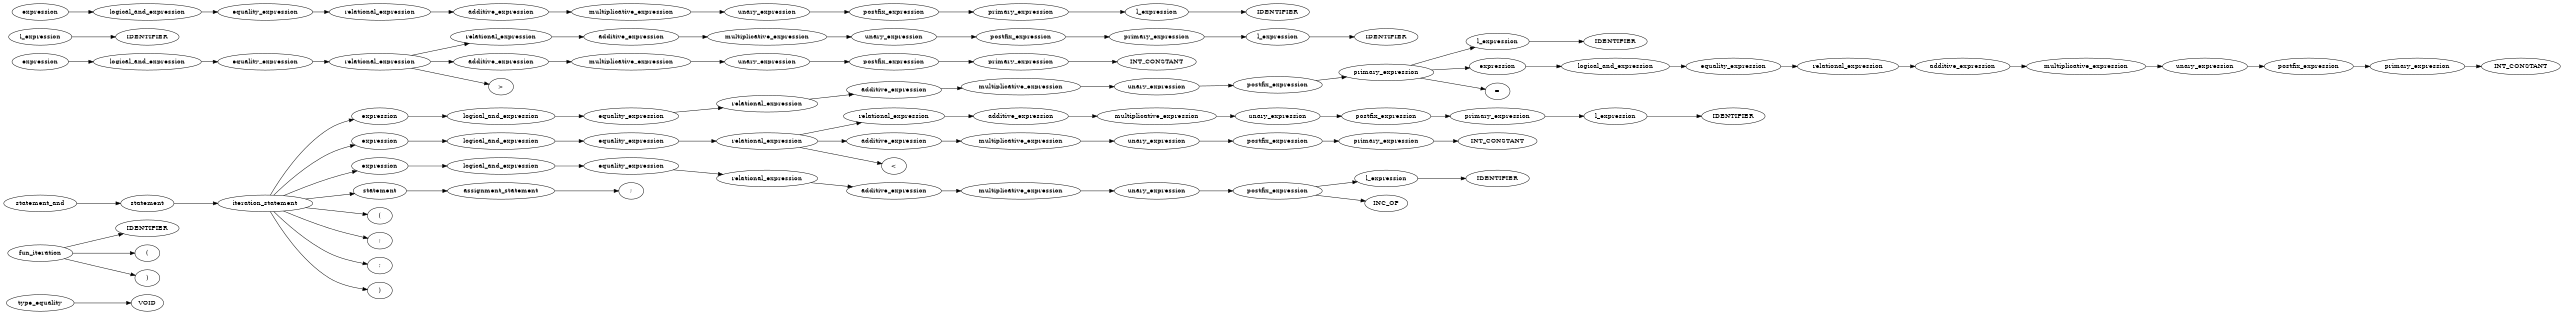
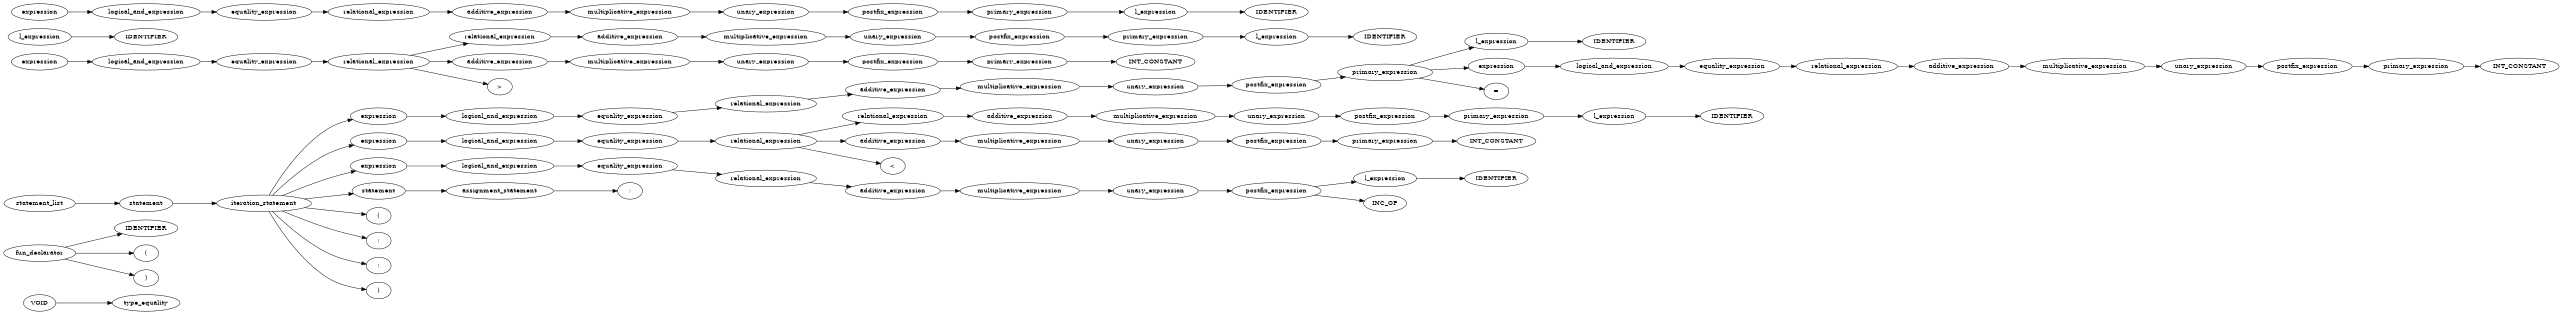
node "statement_and": label "statement_and" -> "statement_list"
node "fun_iteration": label "fun_iteration" -> "fun_declarator"
edge "type_equality" -> "VOID": reversed
